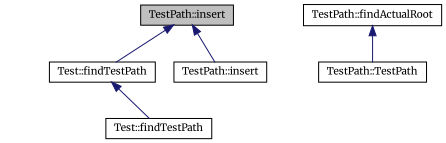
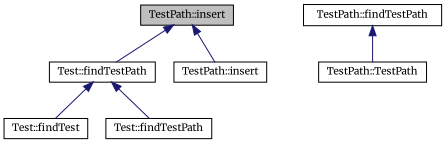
node "TestPath::findActualRoot": label "TestPath::findActualRoot" -> "TestPath::findTestPath"
node "Test::findTest": added
